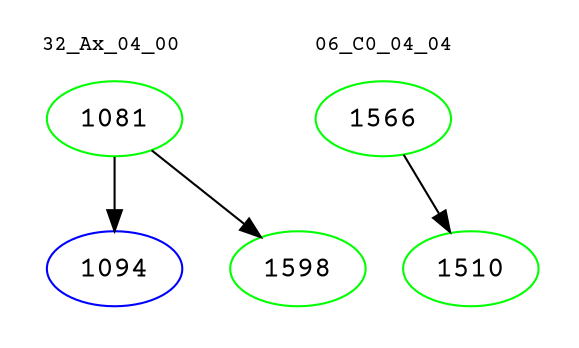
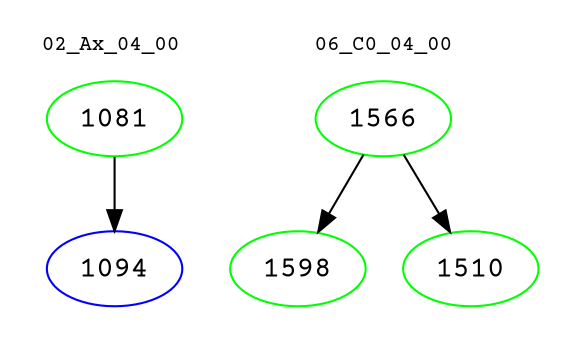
cluster "32_Ax_04_00": label "32_Ax_04_00" -> "02_Ax_04_00"
cluster "06_C0_04_04": label "06_C0_04_04" -> "06_C0_04_00"
edge "1081" -> "1598": now "1566" -> "1598"
